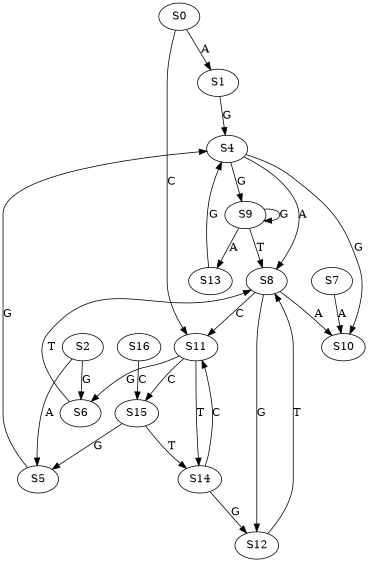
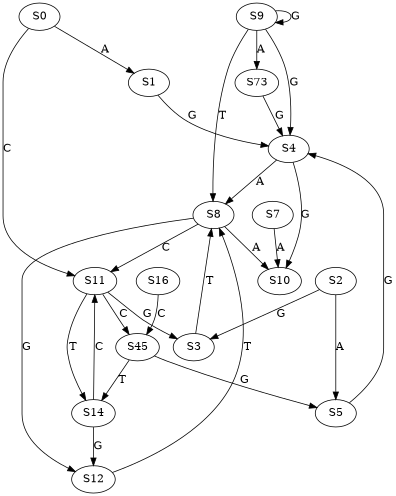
edge "S4" -> "S9": reversed
node "S13": label "S13" -> "S73"
node "S6": label "S6" -> "S3"
node "S15": label "S15" -> "S45"
